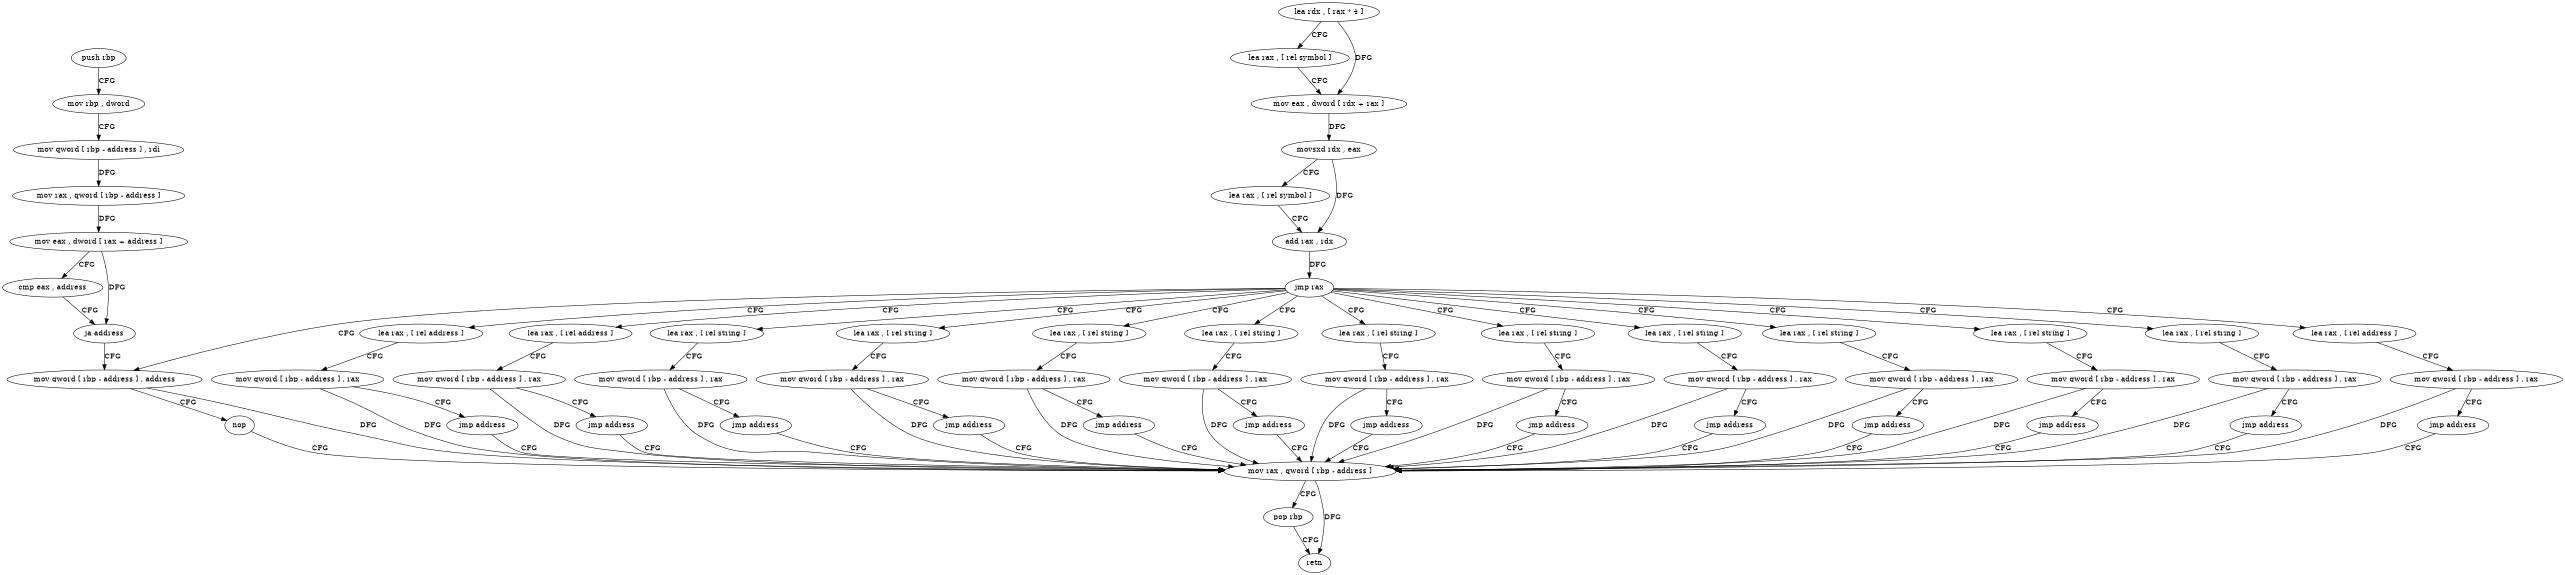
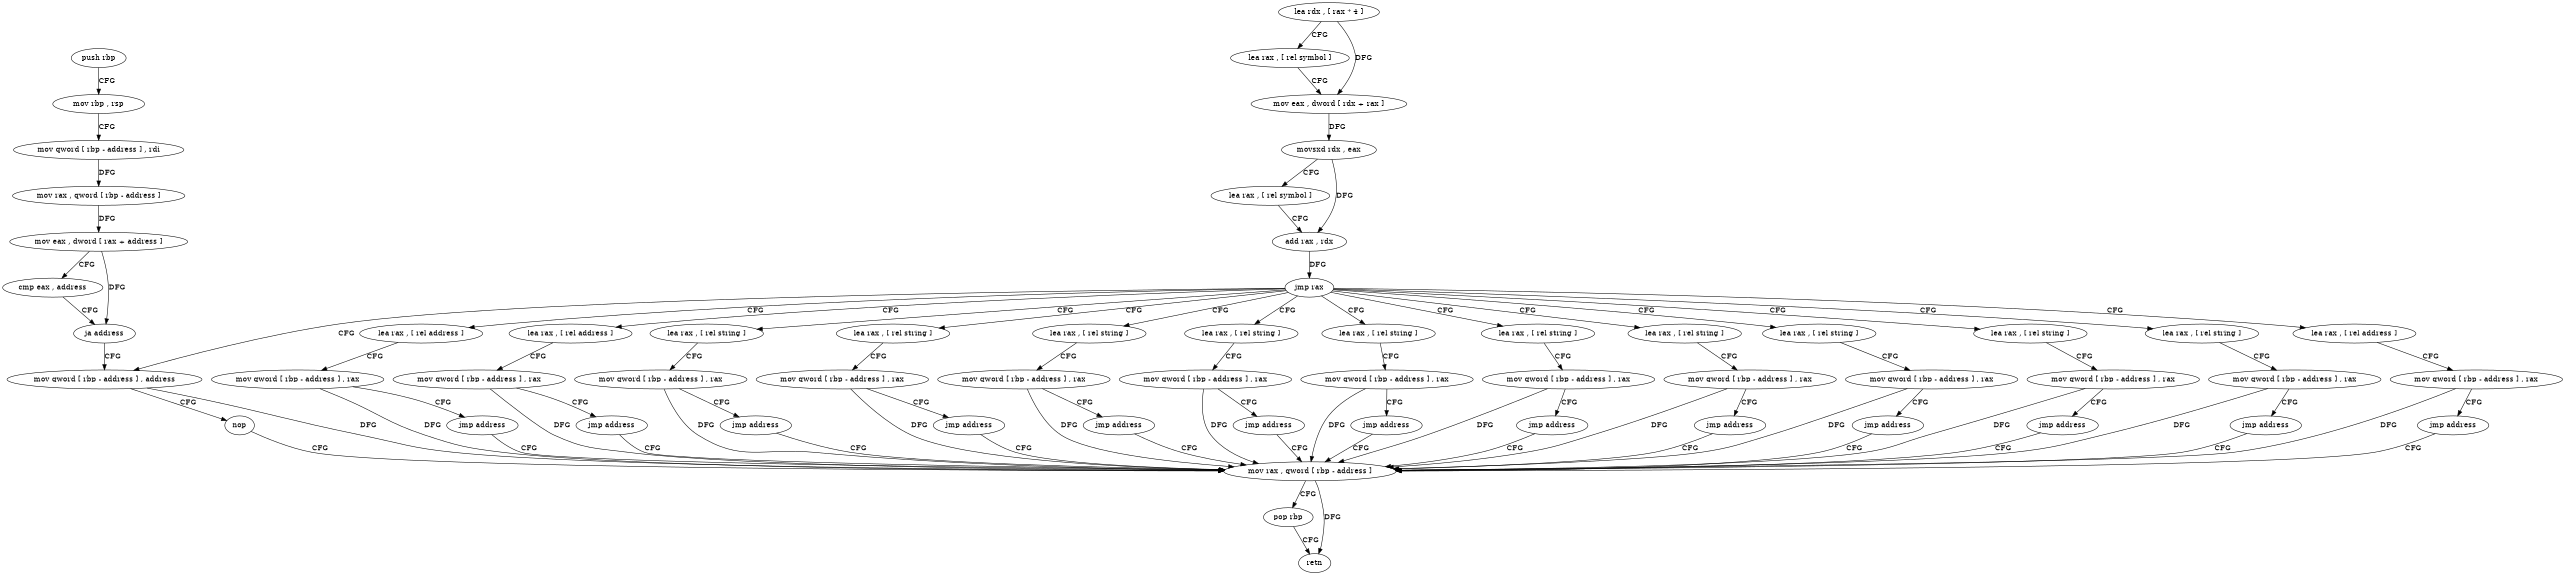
node "mov rbp , dword": label "mov rbp , dword" -> "mov rbp , rsp"
